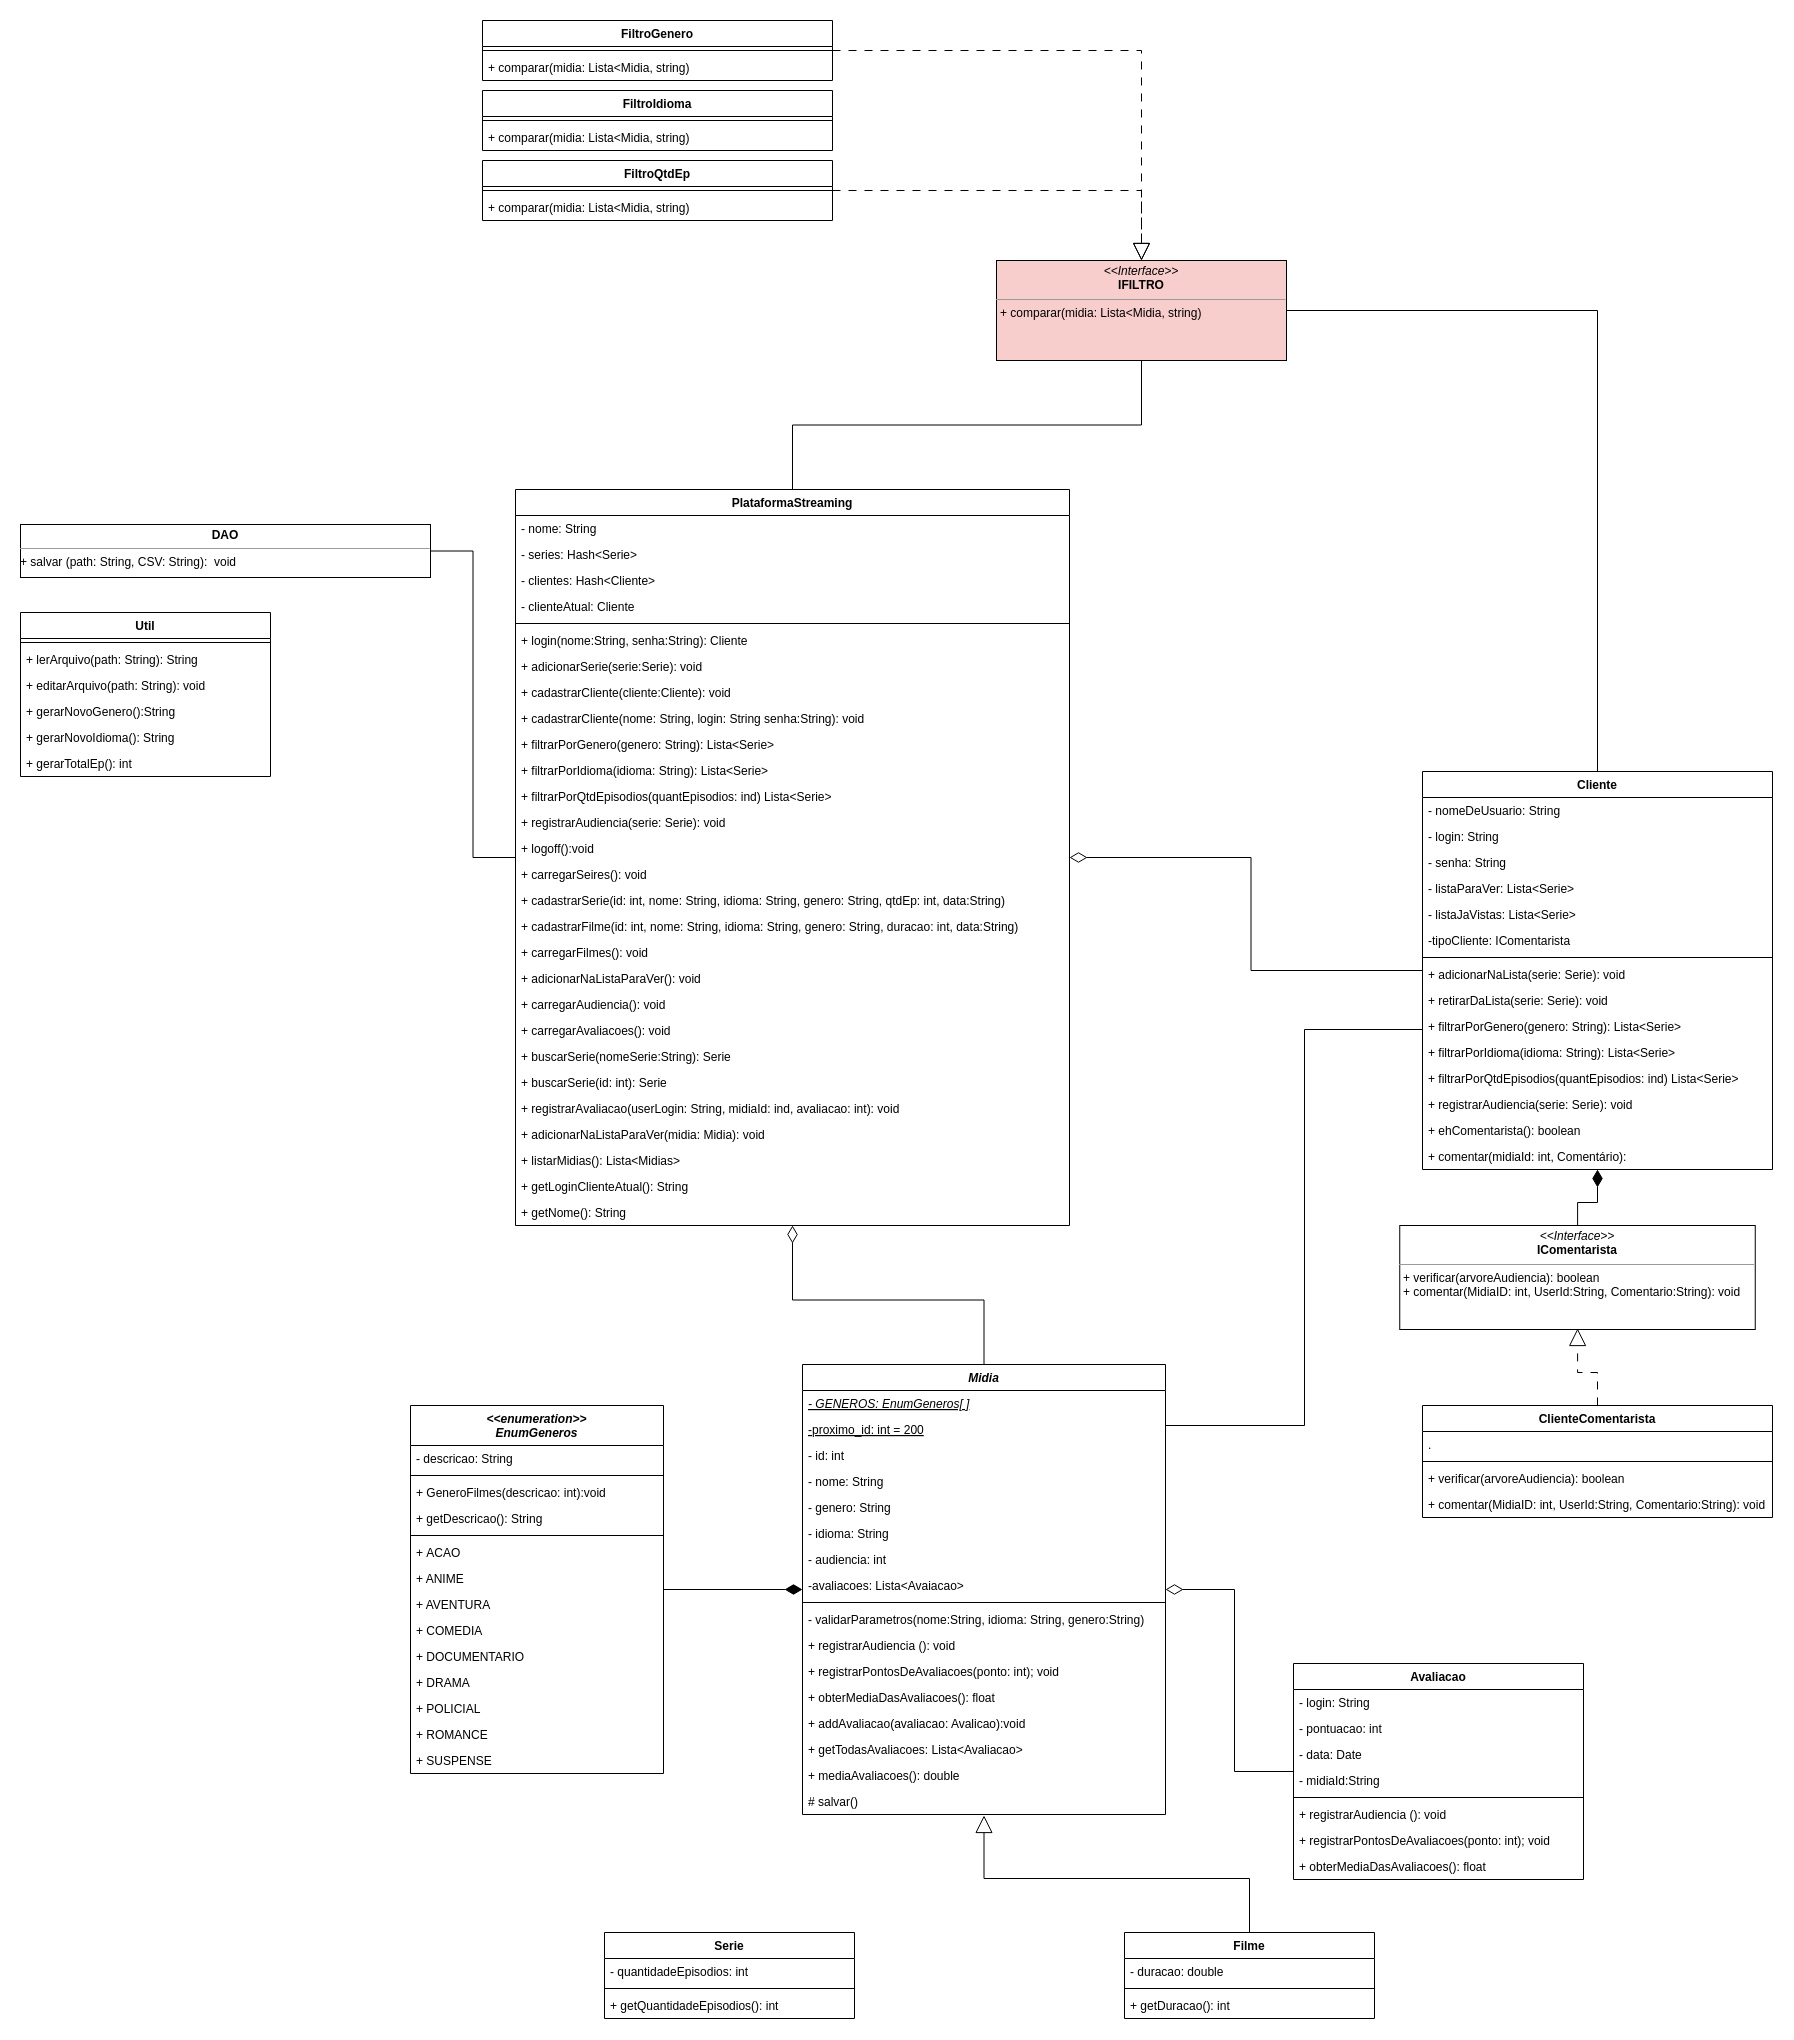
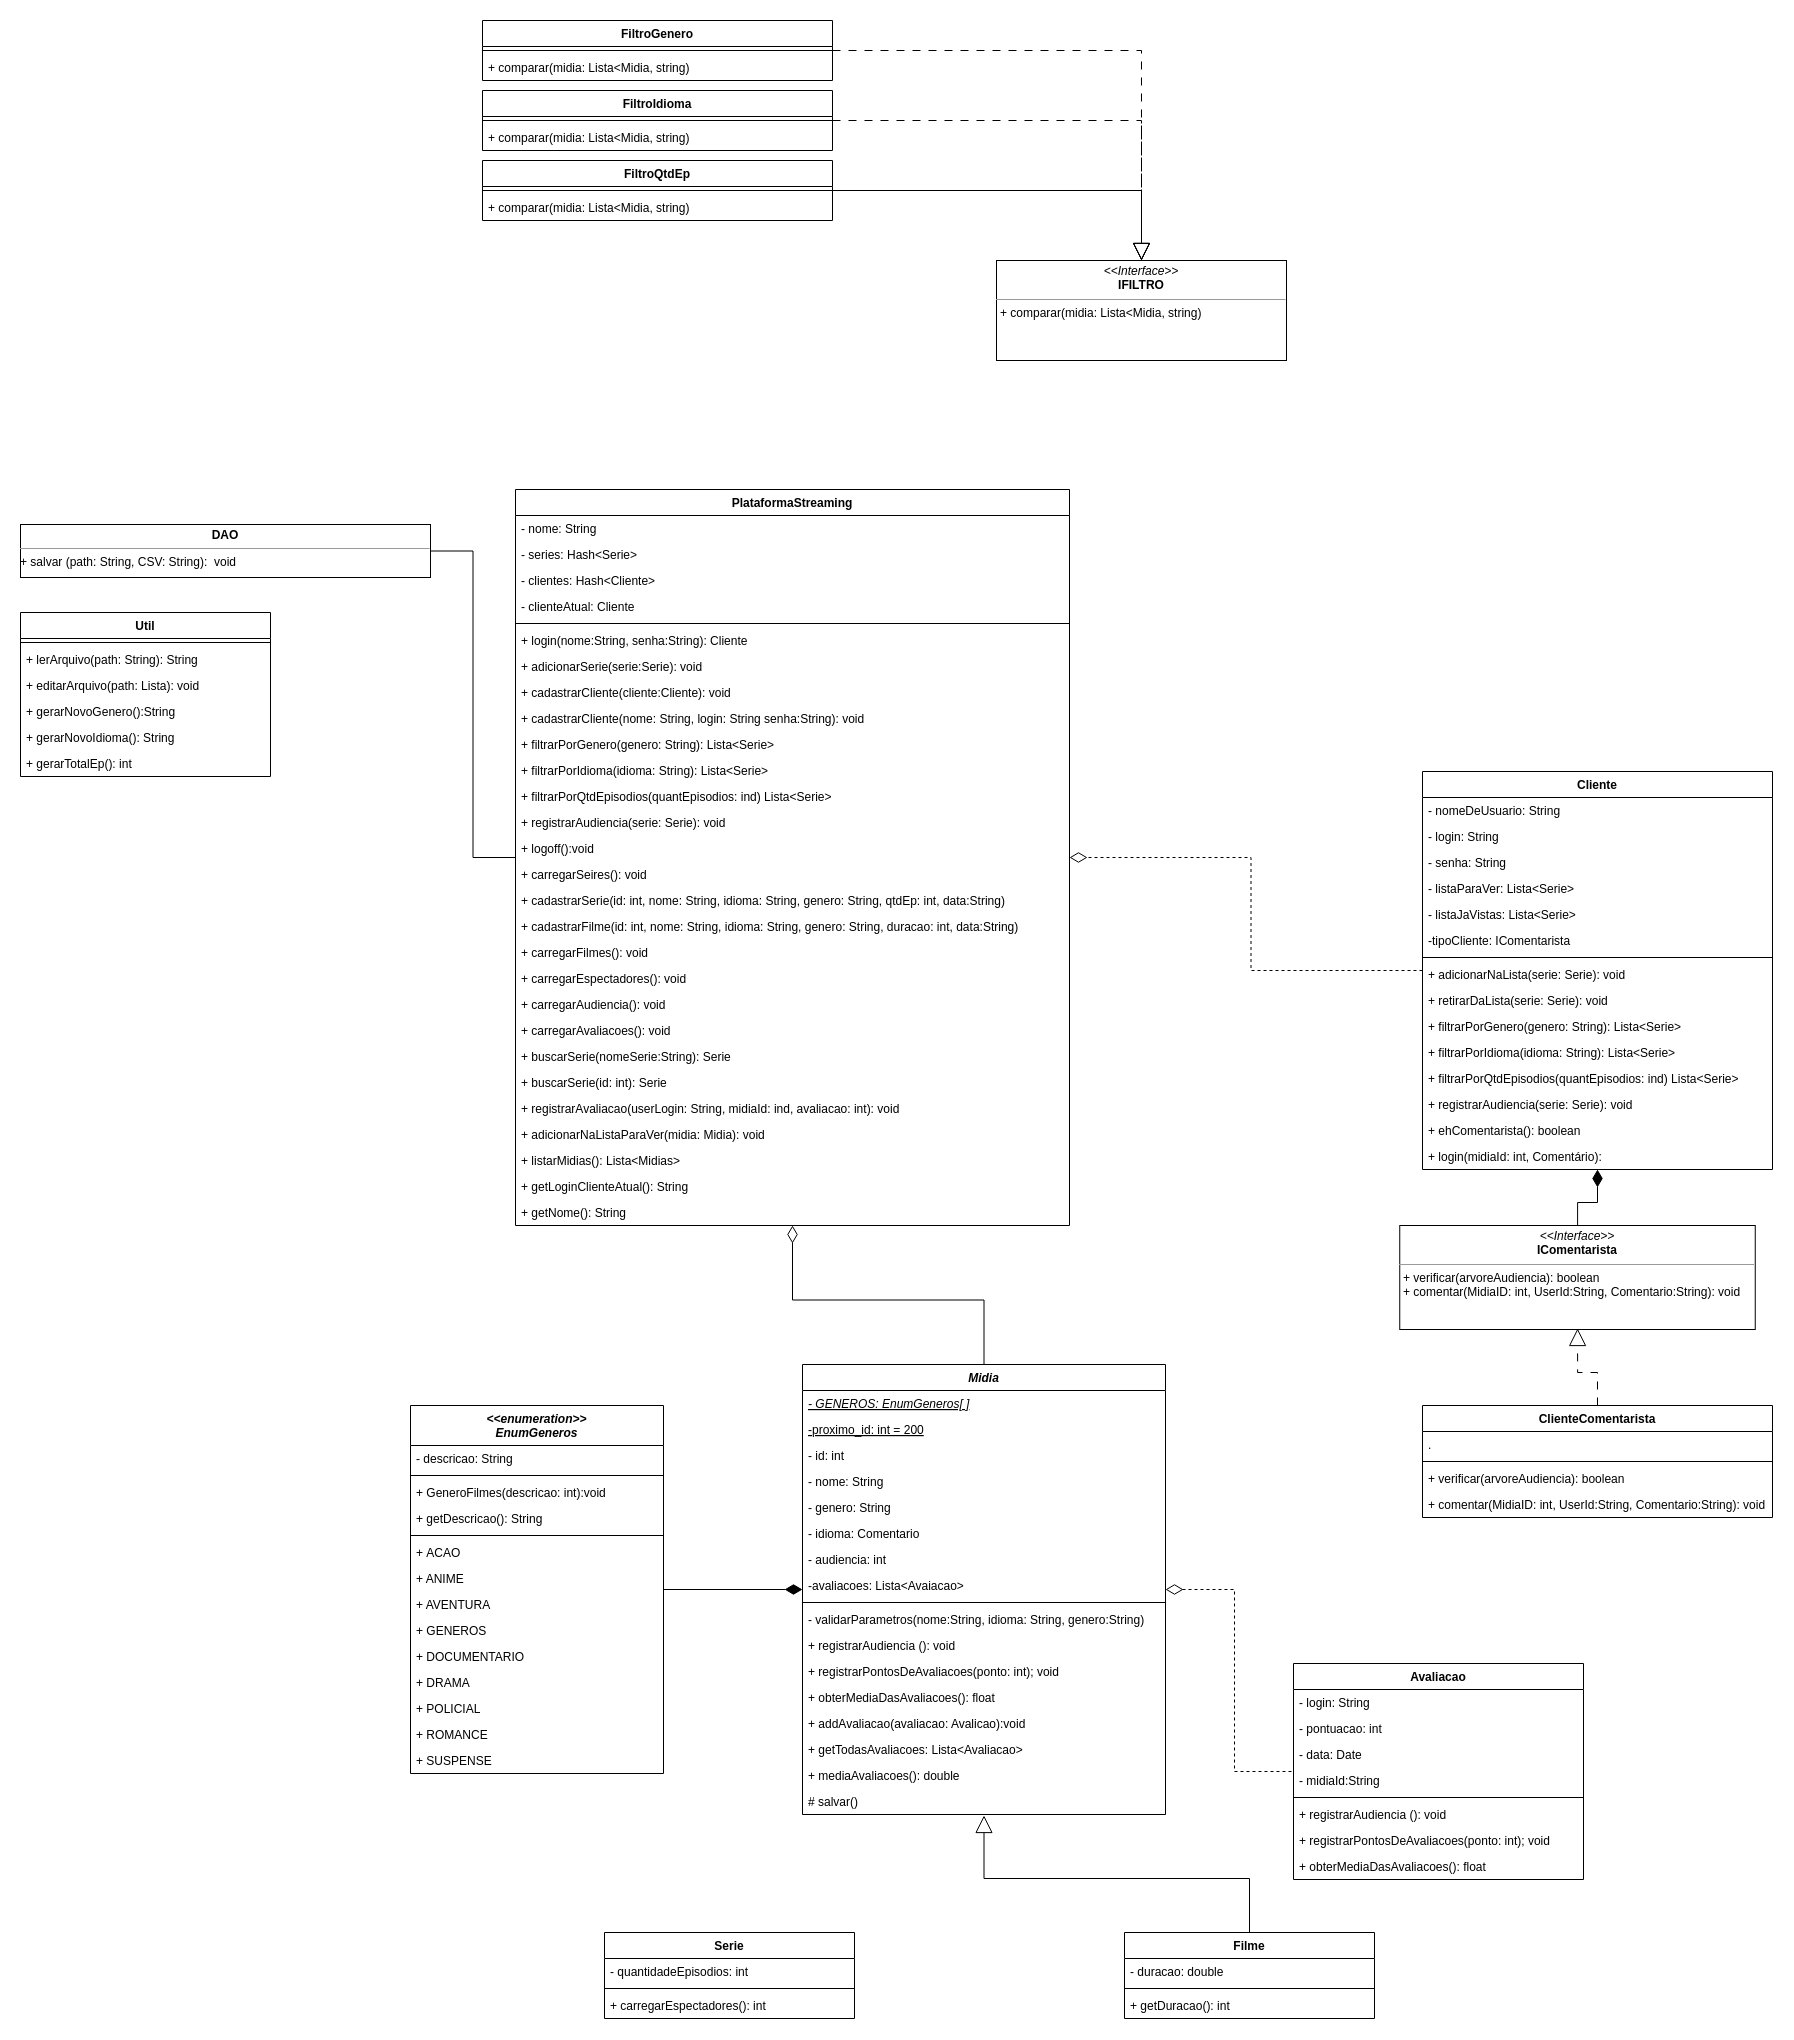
edge "FiltroIdioma" -> "<<Interface>> IFILTRO + comparar(midia: Lista<Midia, string)": added
edge "FiltroQtdEp" -> "<<Interface>> IFILTRO + comparar(midia: Lista<Midia, string)": style dashed -> solid
node "<<Interface>> IFILTRO + comparar(midia: Lista<Midia, string)": fillcolor #f8cecc -> #ffffff
edge "<<Interface>> IFILTRO + comparar(midia: Lista<Midia, string)" -- "Cliente": removed
edge "<<Interface>> IFILTRO + comparar(midia: Lista<Midia, string)" -- "PlataformaStreaming": removed
node "+ editarArquivo(path: String): void": label "+ editarArquivo(path: String): void" -> "+ editarArquivo(path: Lista): void"
edge "Cliente" -> "PlataformaStreaming": style solid -> dashed
node "+ adicionarNaListaParaVer(): void": label "+ adicionarNaListaParaVer(): void" -> "+ carregarEspectadores(): void"
node "+ comentar(midiaId: int, Comentário):": label "+ comentar(midiaId: int, Comentário):" -> "+ login(midiaId: int, Comentário):"
edge "Cliente" -- "Midia": removed
node "- idioma: String": label "- idioma: String" -> "- idioma: Comentario"
node "+ COMEDIA": label "+ COMEDIA" -> "+ GENEROS"
edge "Avaliacao" -> "Midia": style solid -> dashed
node "+ getQuantidadeEpisodios(): int": label "+ getQuantidadeEpisodios(): int" -> "+ carregarEspectadores(): int"
